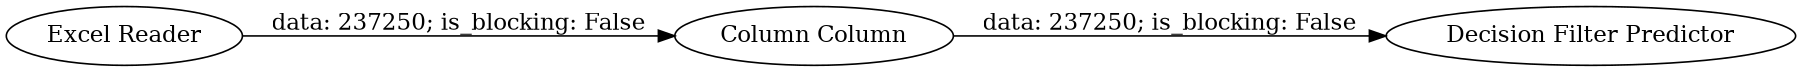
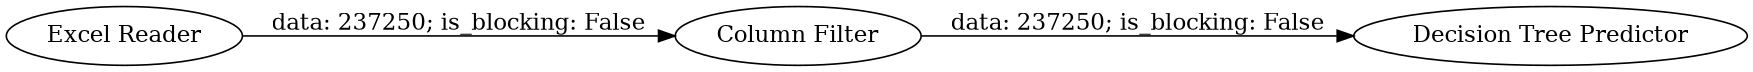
node "Column Column": label "Column Column" -> "Column Filter"
node "Decision Filter Predictor": label "Decision Filter Predictor" -> "Decision Tree Predictor"
